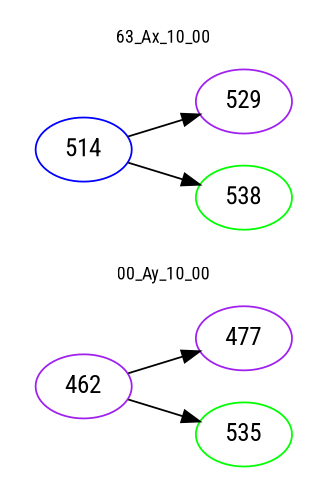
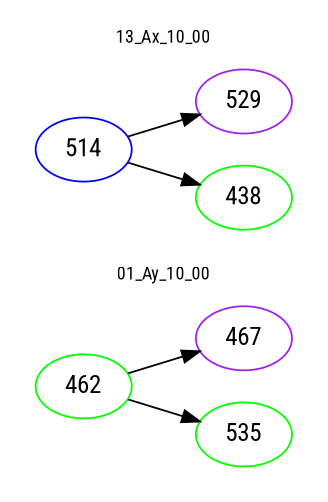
cluster "63_Ax_10_00": label "63_Ax_10_00" -> "13_Ax_10_00"
node "538": label "538" -> "438"
cluster "00_Ay_10_00": label "00_Ay_10_00" -> "01_Ay_10_00"
node "477": label "477" -> "467"
node "462": color purple -> green
